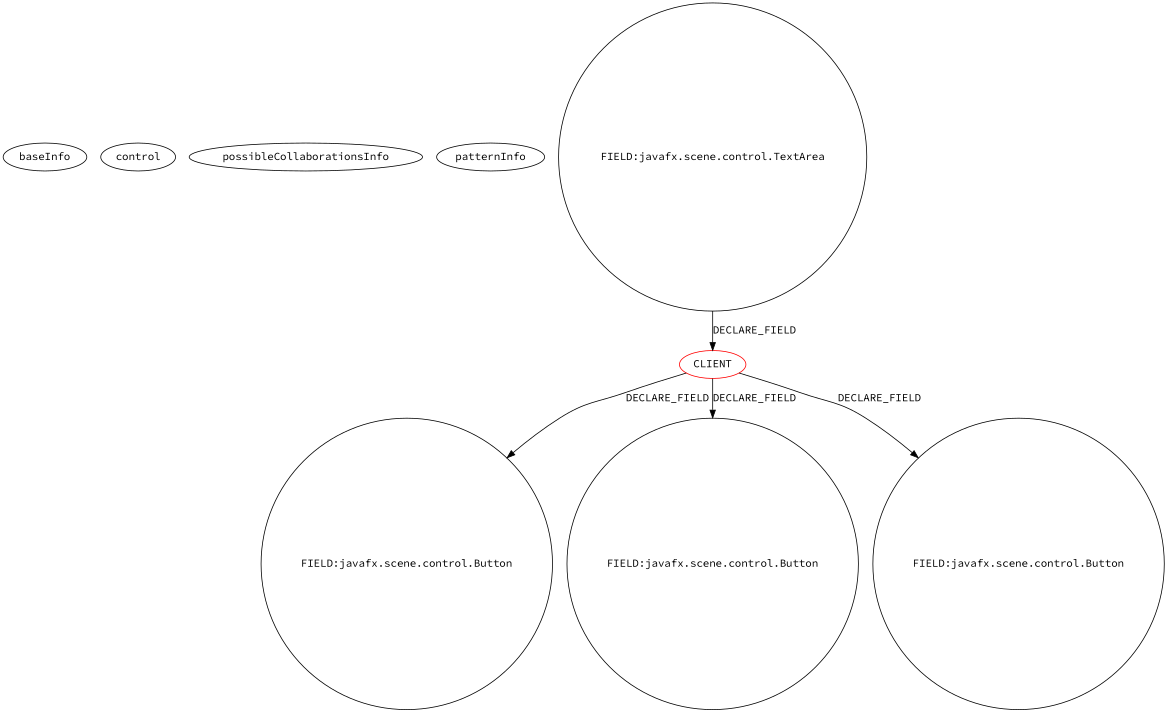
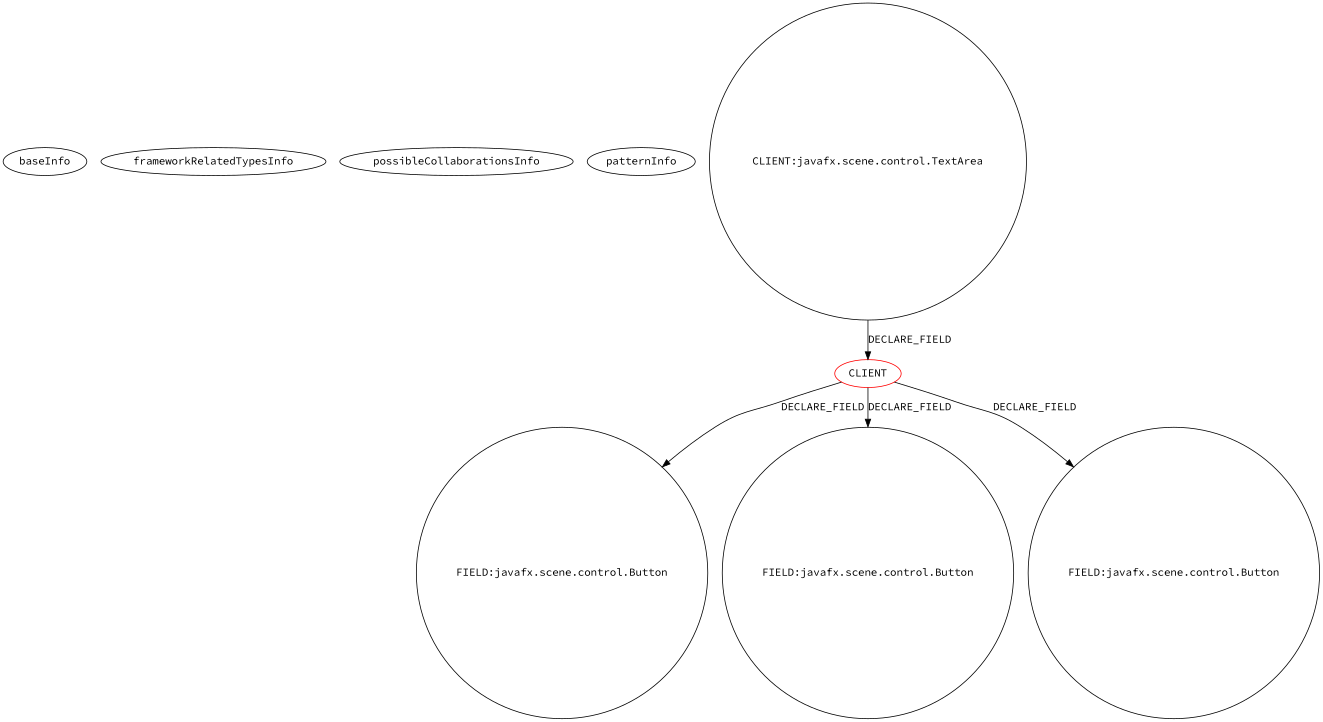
node "control": label "control" -> "frameworkRelatedTypesInfo"
node "FIELD:javafx.scene.control.TextArea": label "FIELD:javafx.scene.control.TextArea" -> "CLIENT:javafx.scene.control.TextArea"
